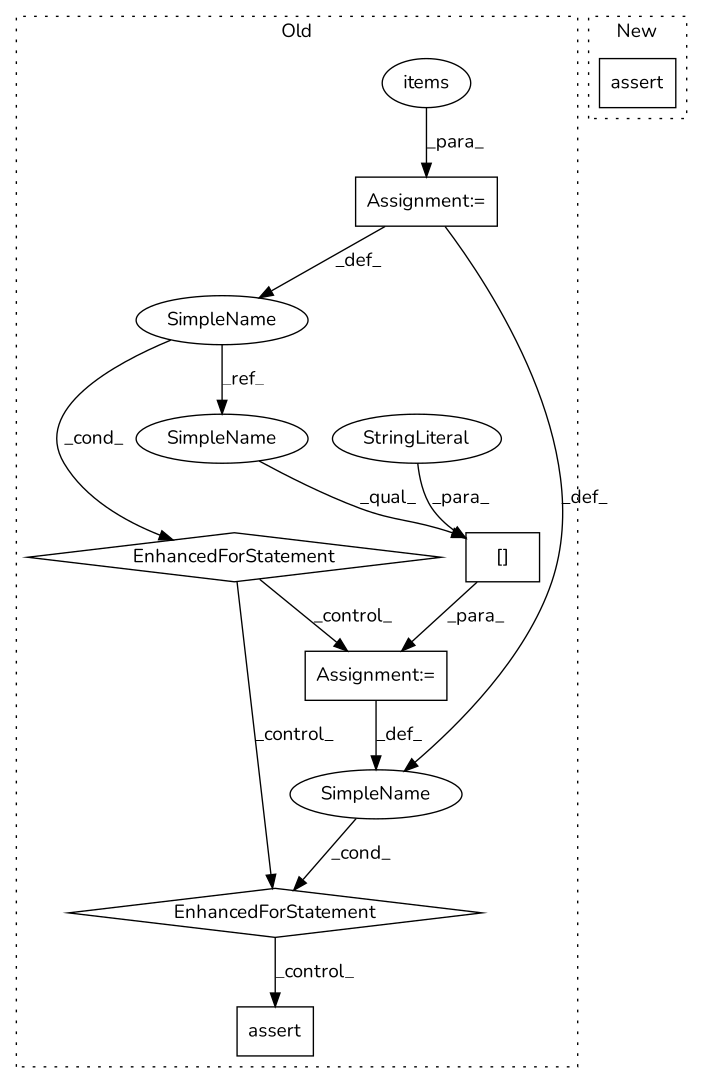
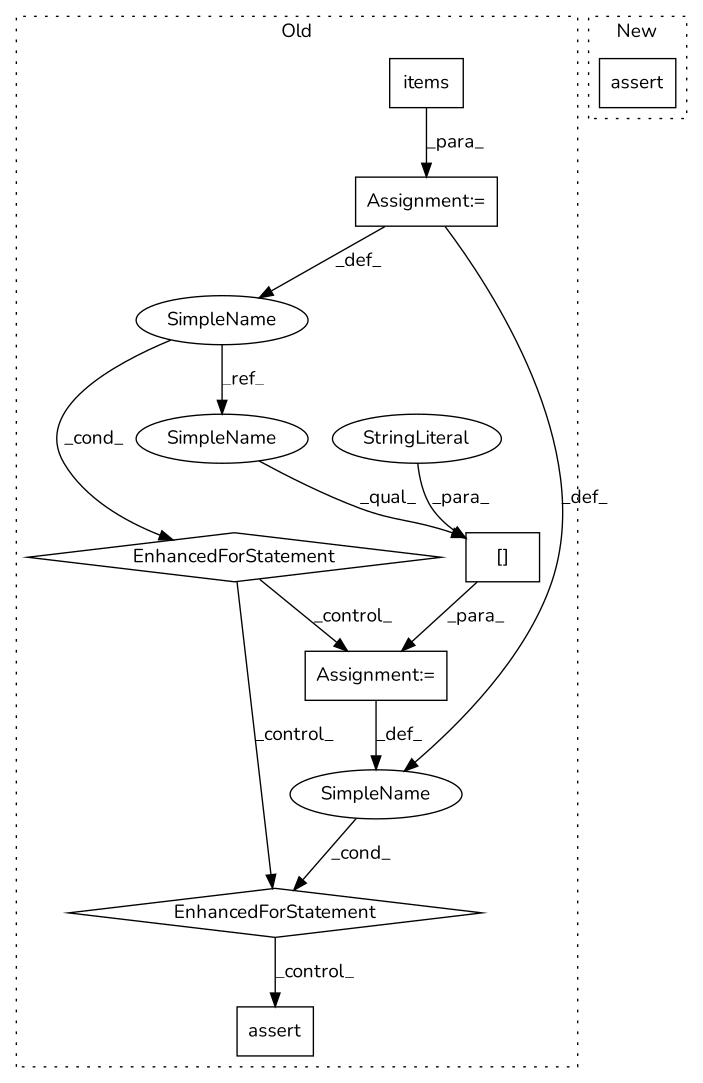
node "items": shape ellipse -> box
